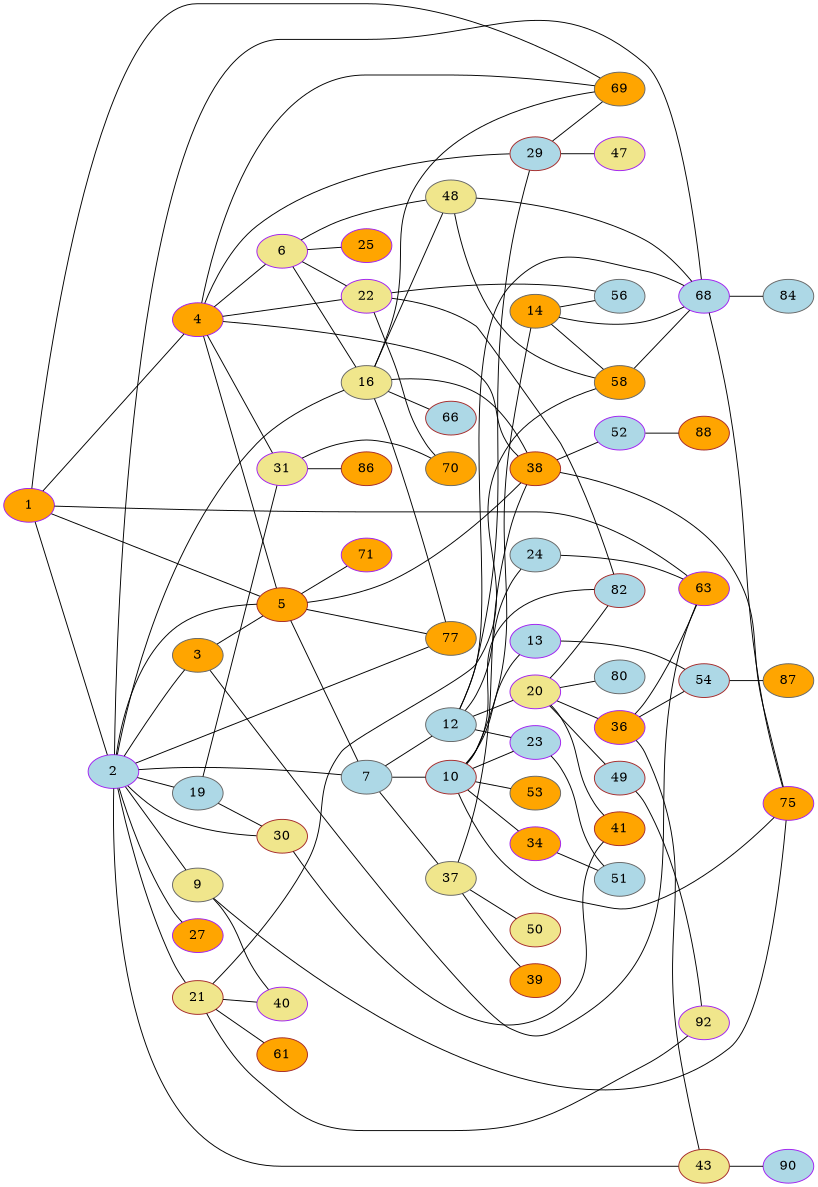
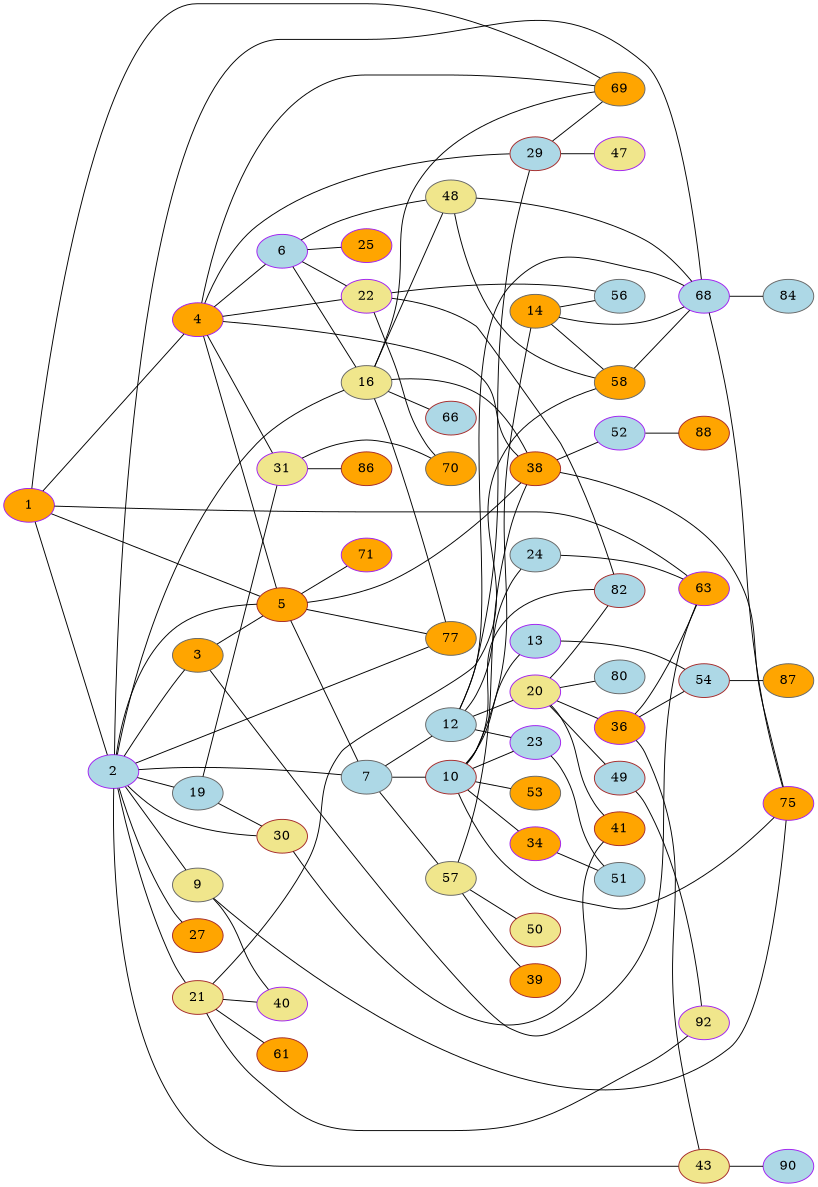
node "6": fillcolor khaki -> lightblue
node "37": label "37" -> "57"
node "27": color purple -> brown
